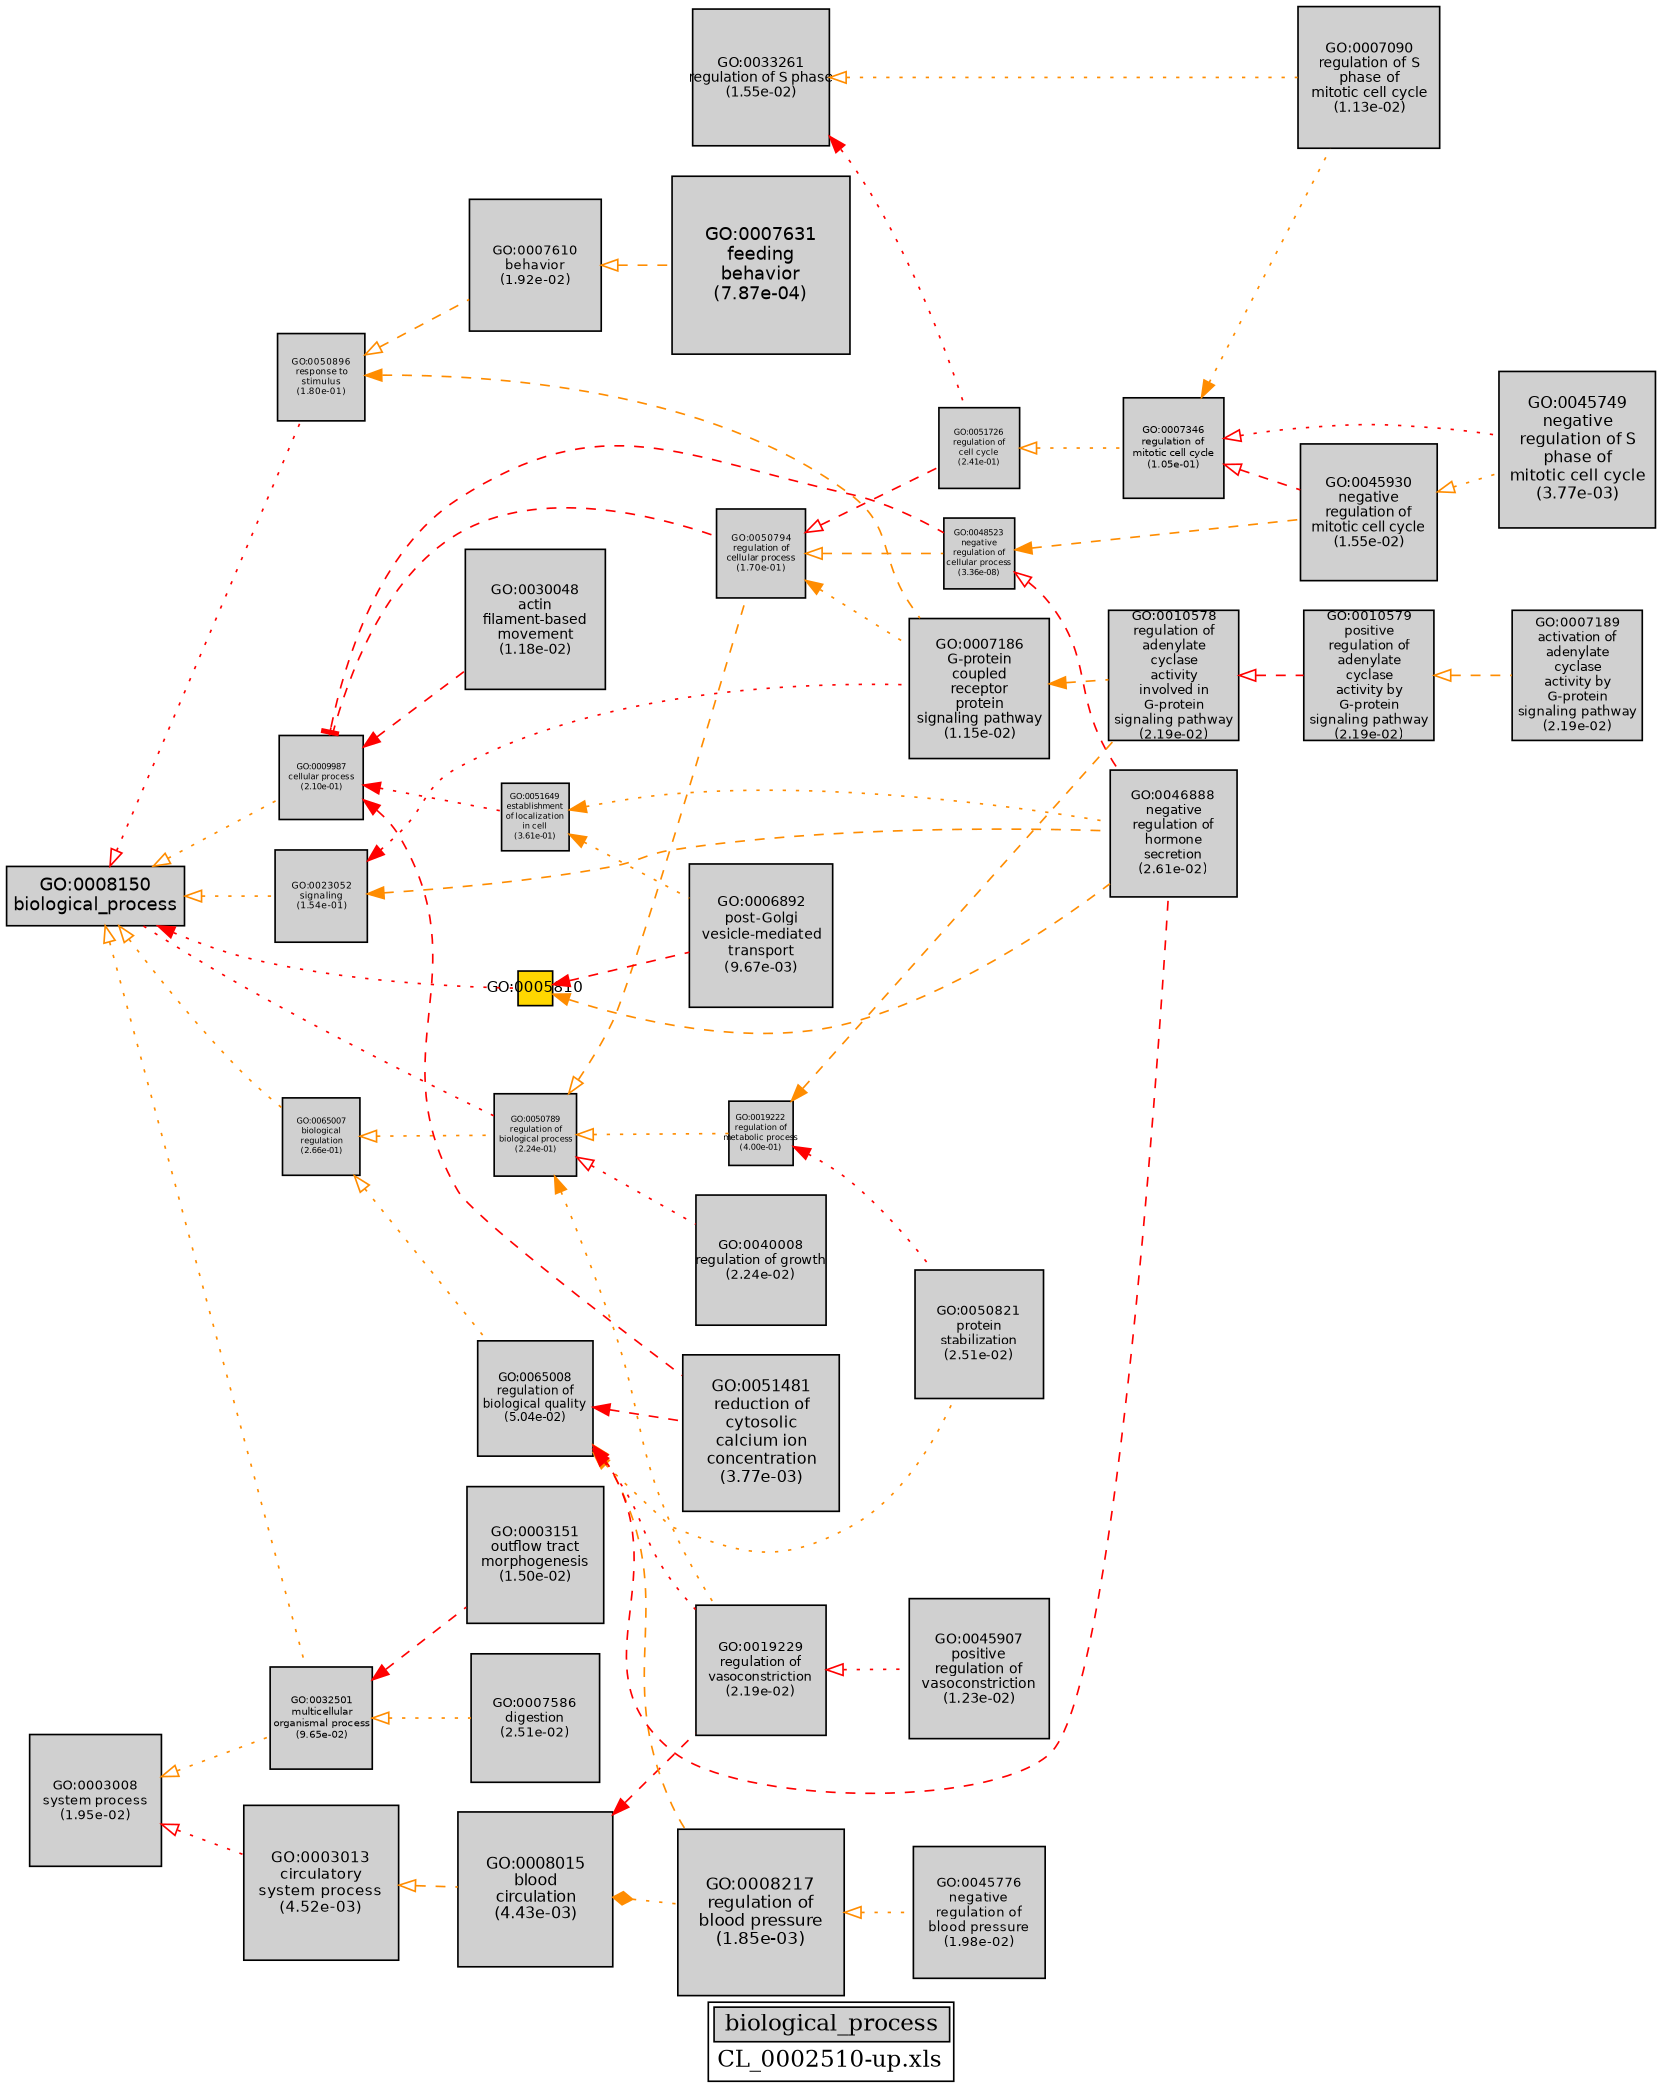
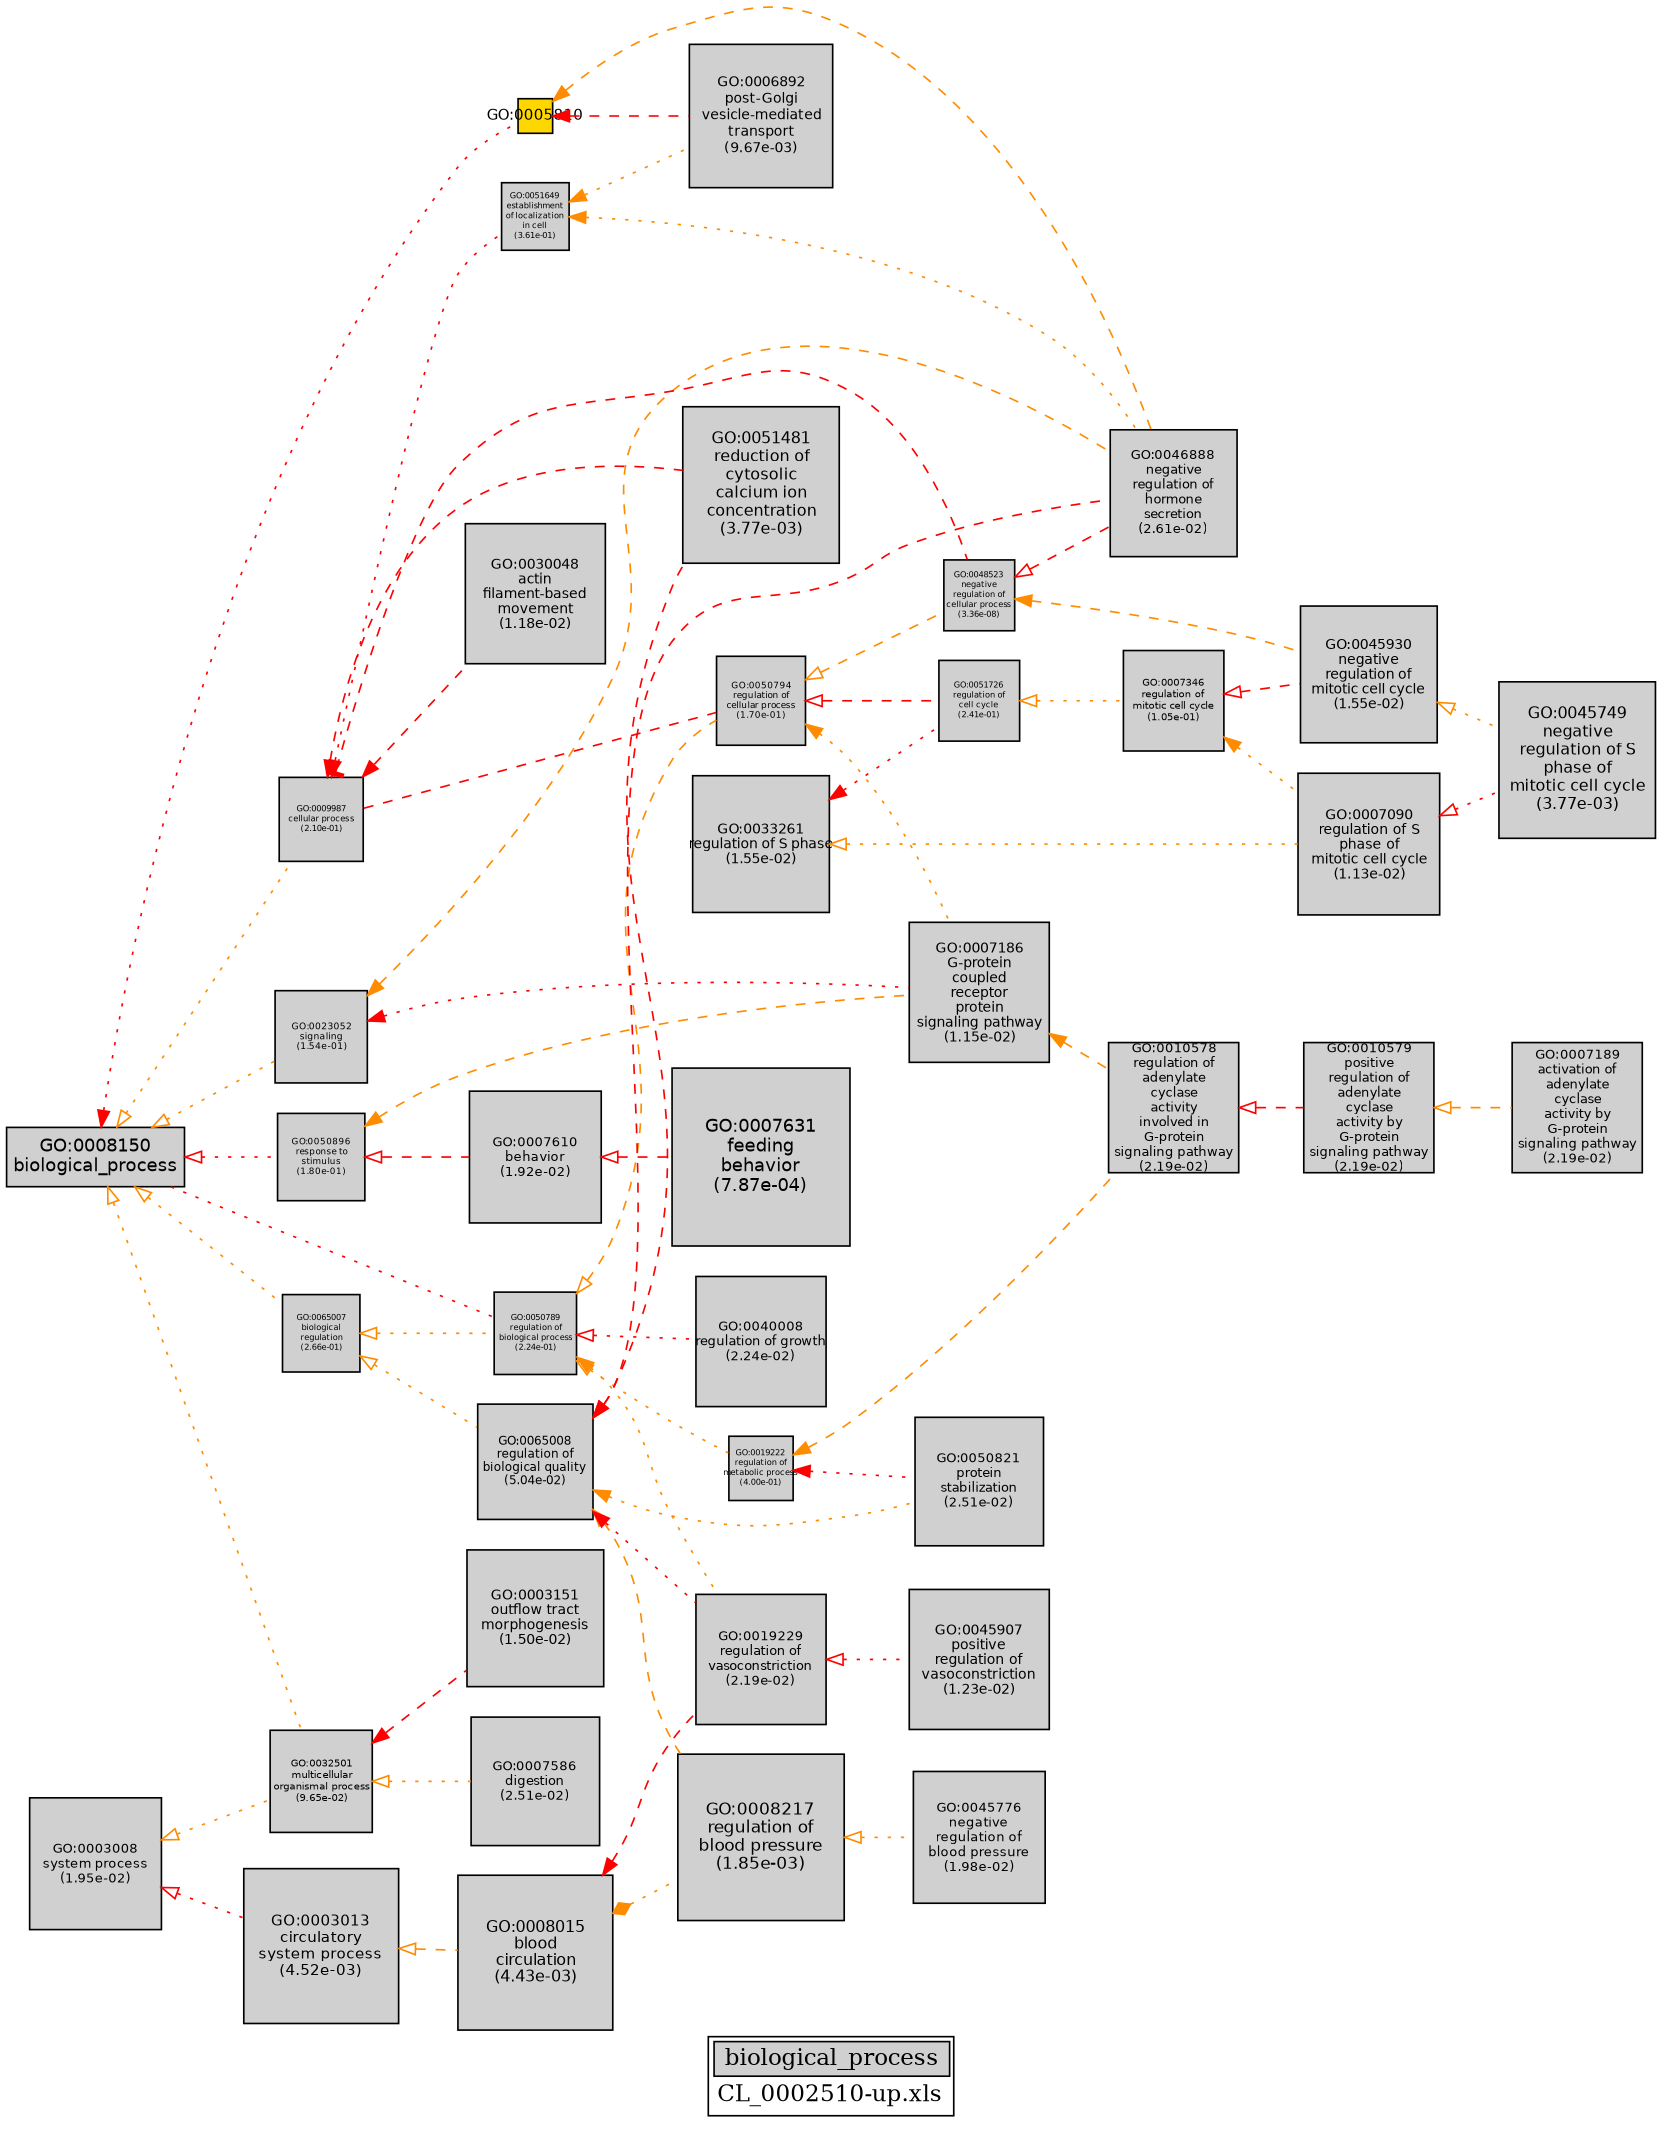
edge "GO:0007631" -> "GO:0007610": color darkorange -> red
edge "GO:0007610" -> "GO:0050896": color darkorange -> red
edge "GO:0045749" -> "GO:0007346": now "GO:0045749" -> "GO:0007090"
